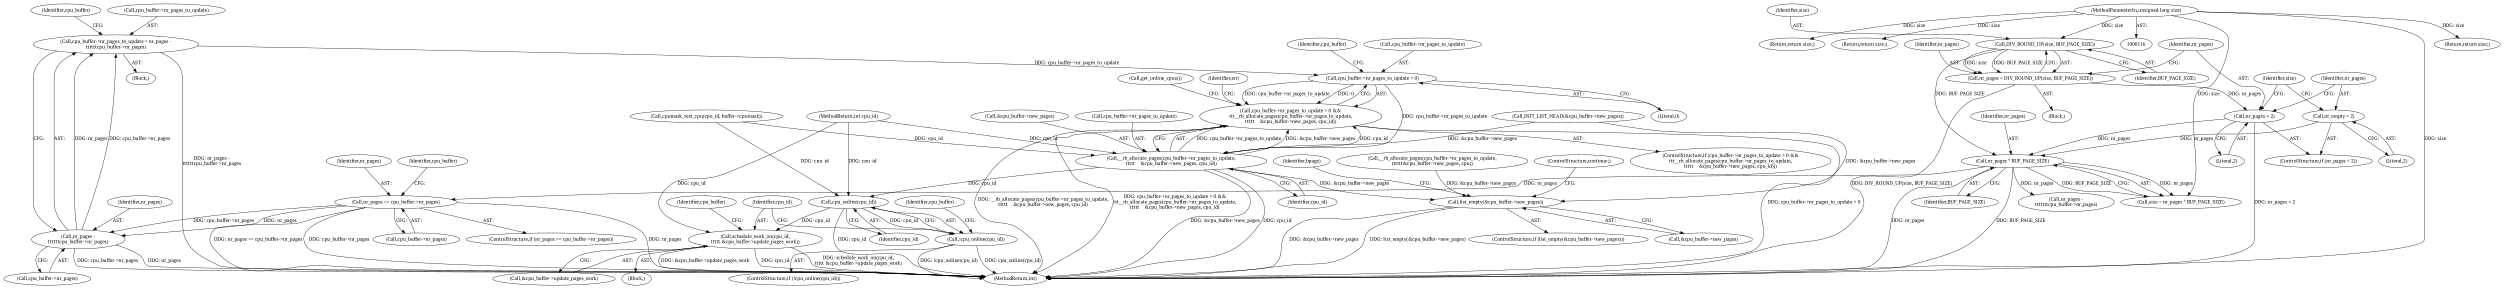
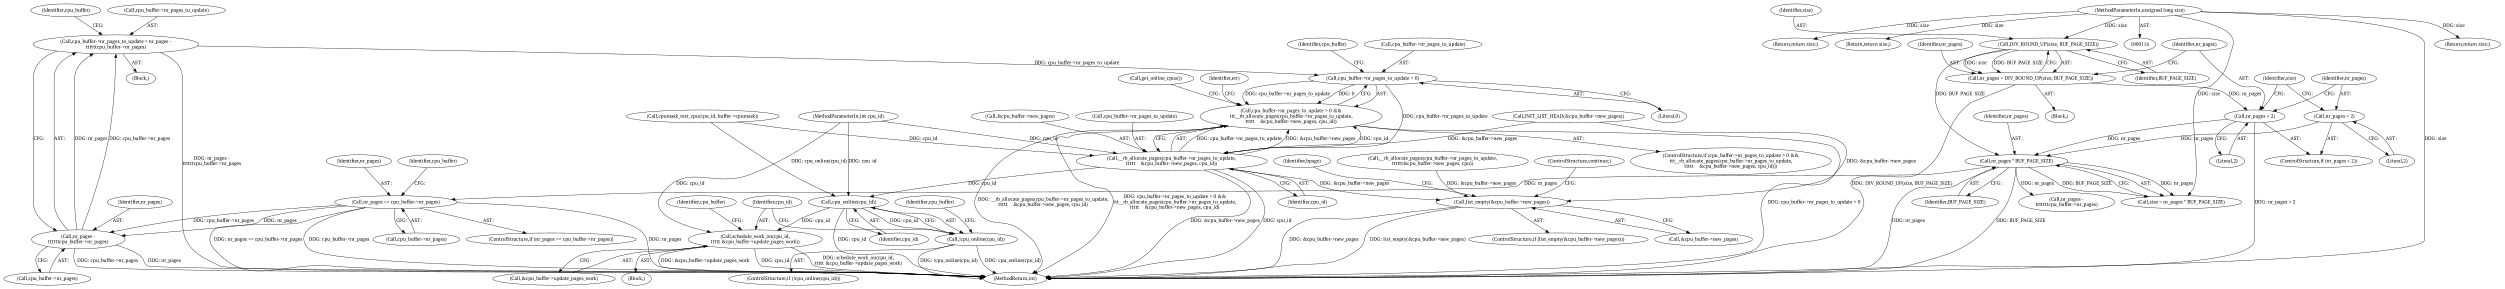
node "(MethodReturn,int cpu_id)": label "(MethodReturn,int cpu_id)" -> "(MethodParameterIn,int cpu_id)"
node "(Call,nr_empty = 2)": label "(Call,nr_empty = 2)" -> "(Call,nr_pages = 2)"
edge "(Call,cpumask_test_cpu(cpu_id, buffer->cpumask))" -> "(Call,cpu_online(cpu_id))": label "DDG: cpu_id" -> "DDG: cpu_online(cpu_id)"
